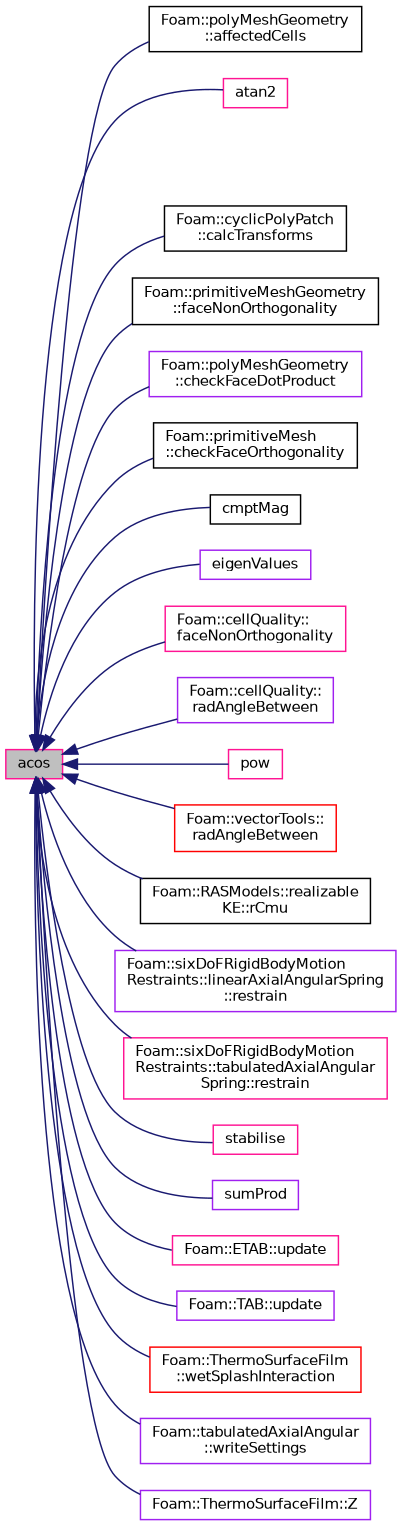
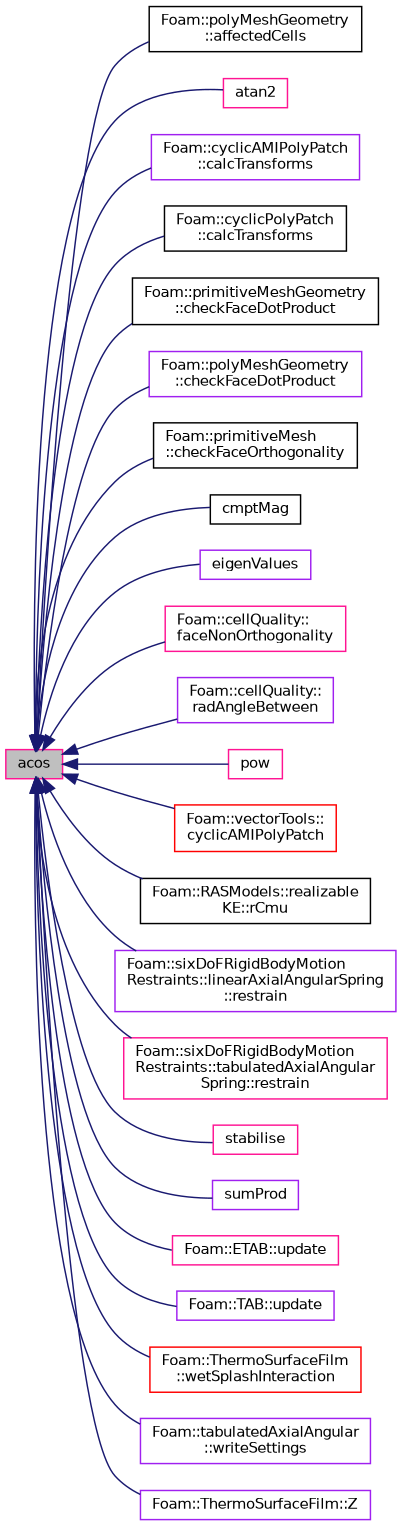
node "Foam::cyclicAMIPolyPatch ::calcTransforms": added
node "Foam::primitiveMeshGeometry ::faceNonOrthogonality": label "Foam::primitiveMeshGeometry ::faceNonOrthogonality" -> "Foam::primitiveMeshGeometry ::checkFaceDotProduct"
node "Foam::vectorTools:: radAngleBetween": label "Foam::vectorTools:: radAngleBetween" -> "Foam::vectorTools:: cyclicAMIPolyPatch"
